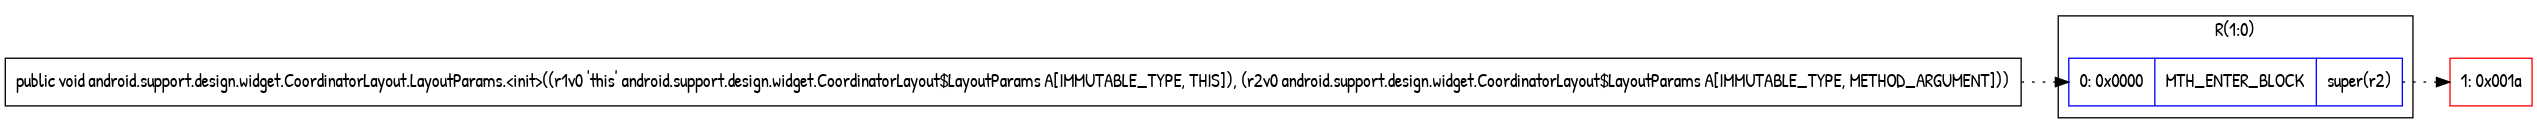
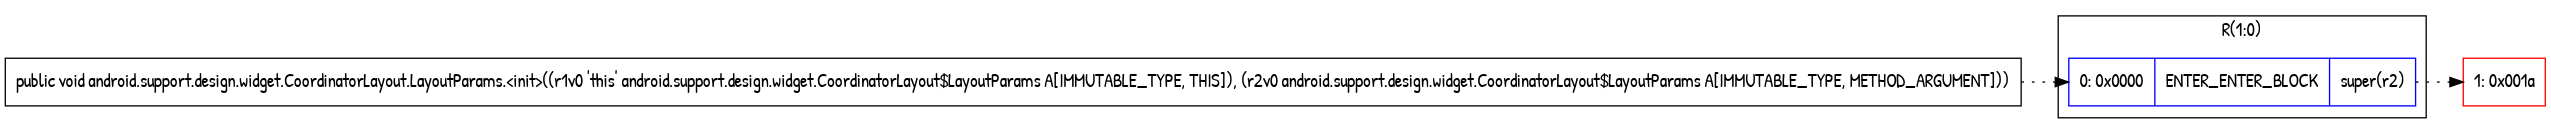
node "0: 0x0000": text "MTH_ENTER_BLOCK" -> "ENTER_ENTER_BLOCK"
